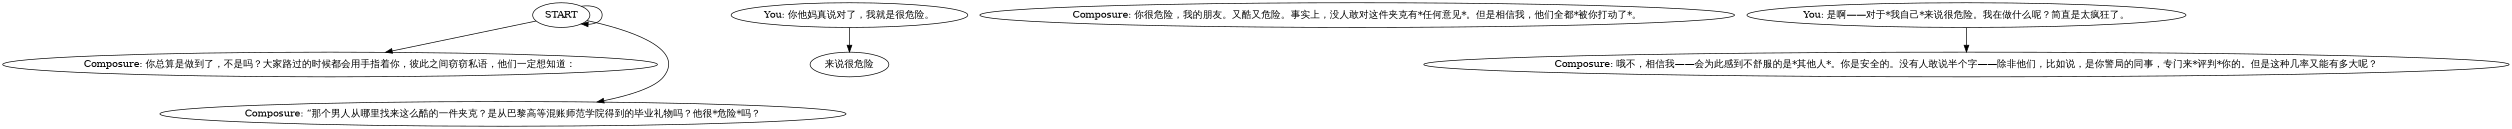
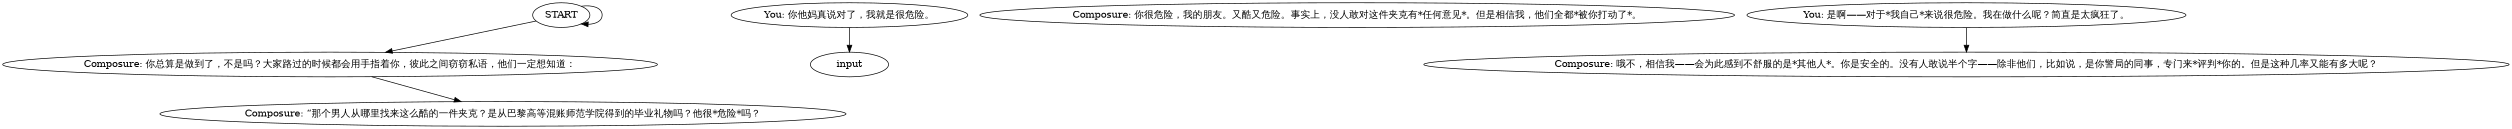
edge "START" -> "Composure: “那个男人从哪里找来这么酷的一件夹克？是从巴黎高等混账师范学院得到的毕业礼物吗？他很*危险*吗？": now "Composure: 你总算是做到了，不是吗？大家路过的时候都会用手指着你，彼此之间窃窃私语，他们一定想知道：" -> "Composure: “那个男人从哪里找来这么酷的一件夹克？是从巴黎高等混账师范学院得到的毕业礼物吗？他很*危险*吗？"
node "来说很危险": label "来说很危险" -> "input"
